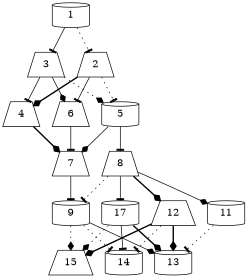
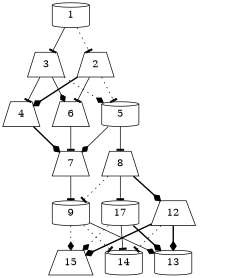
node "11": removed
